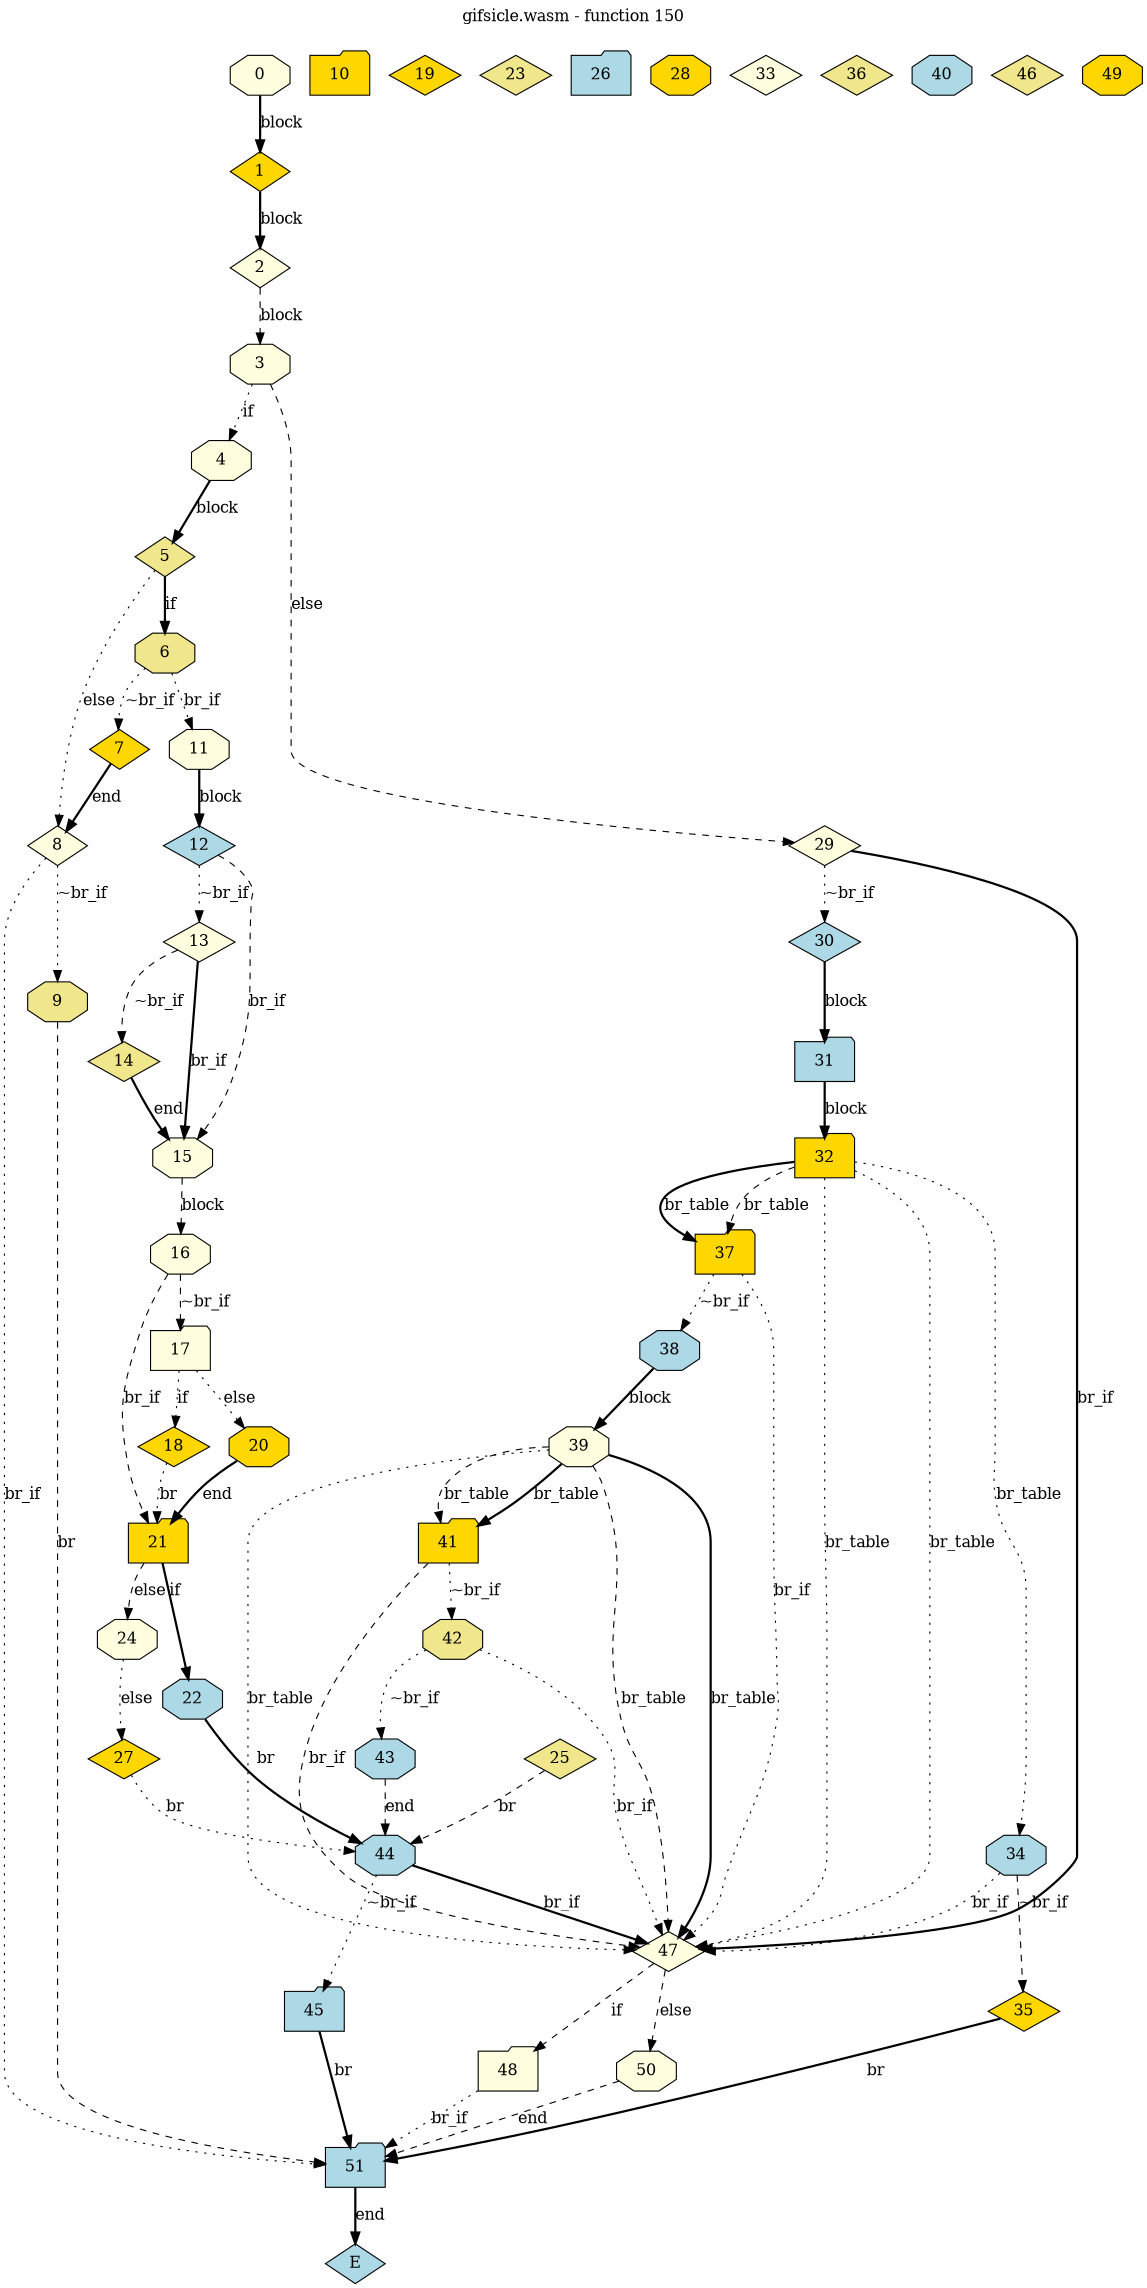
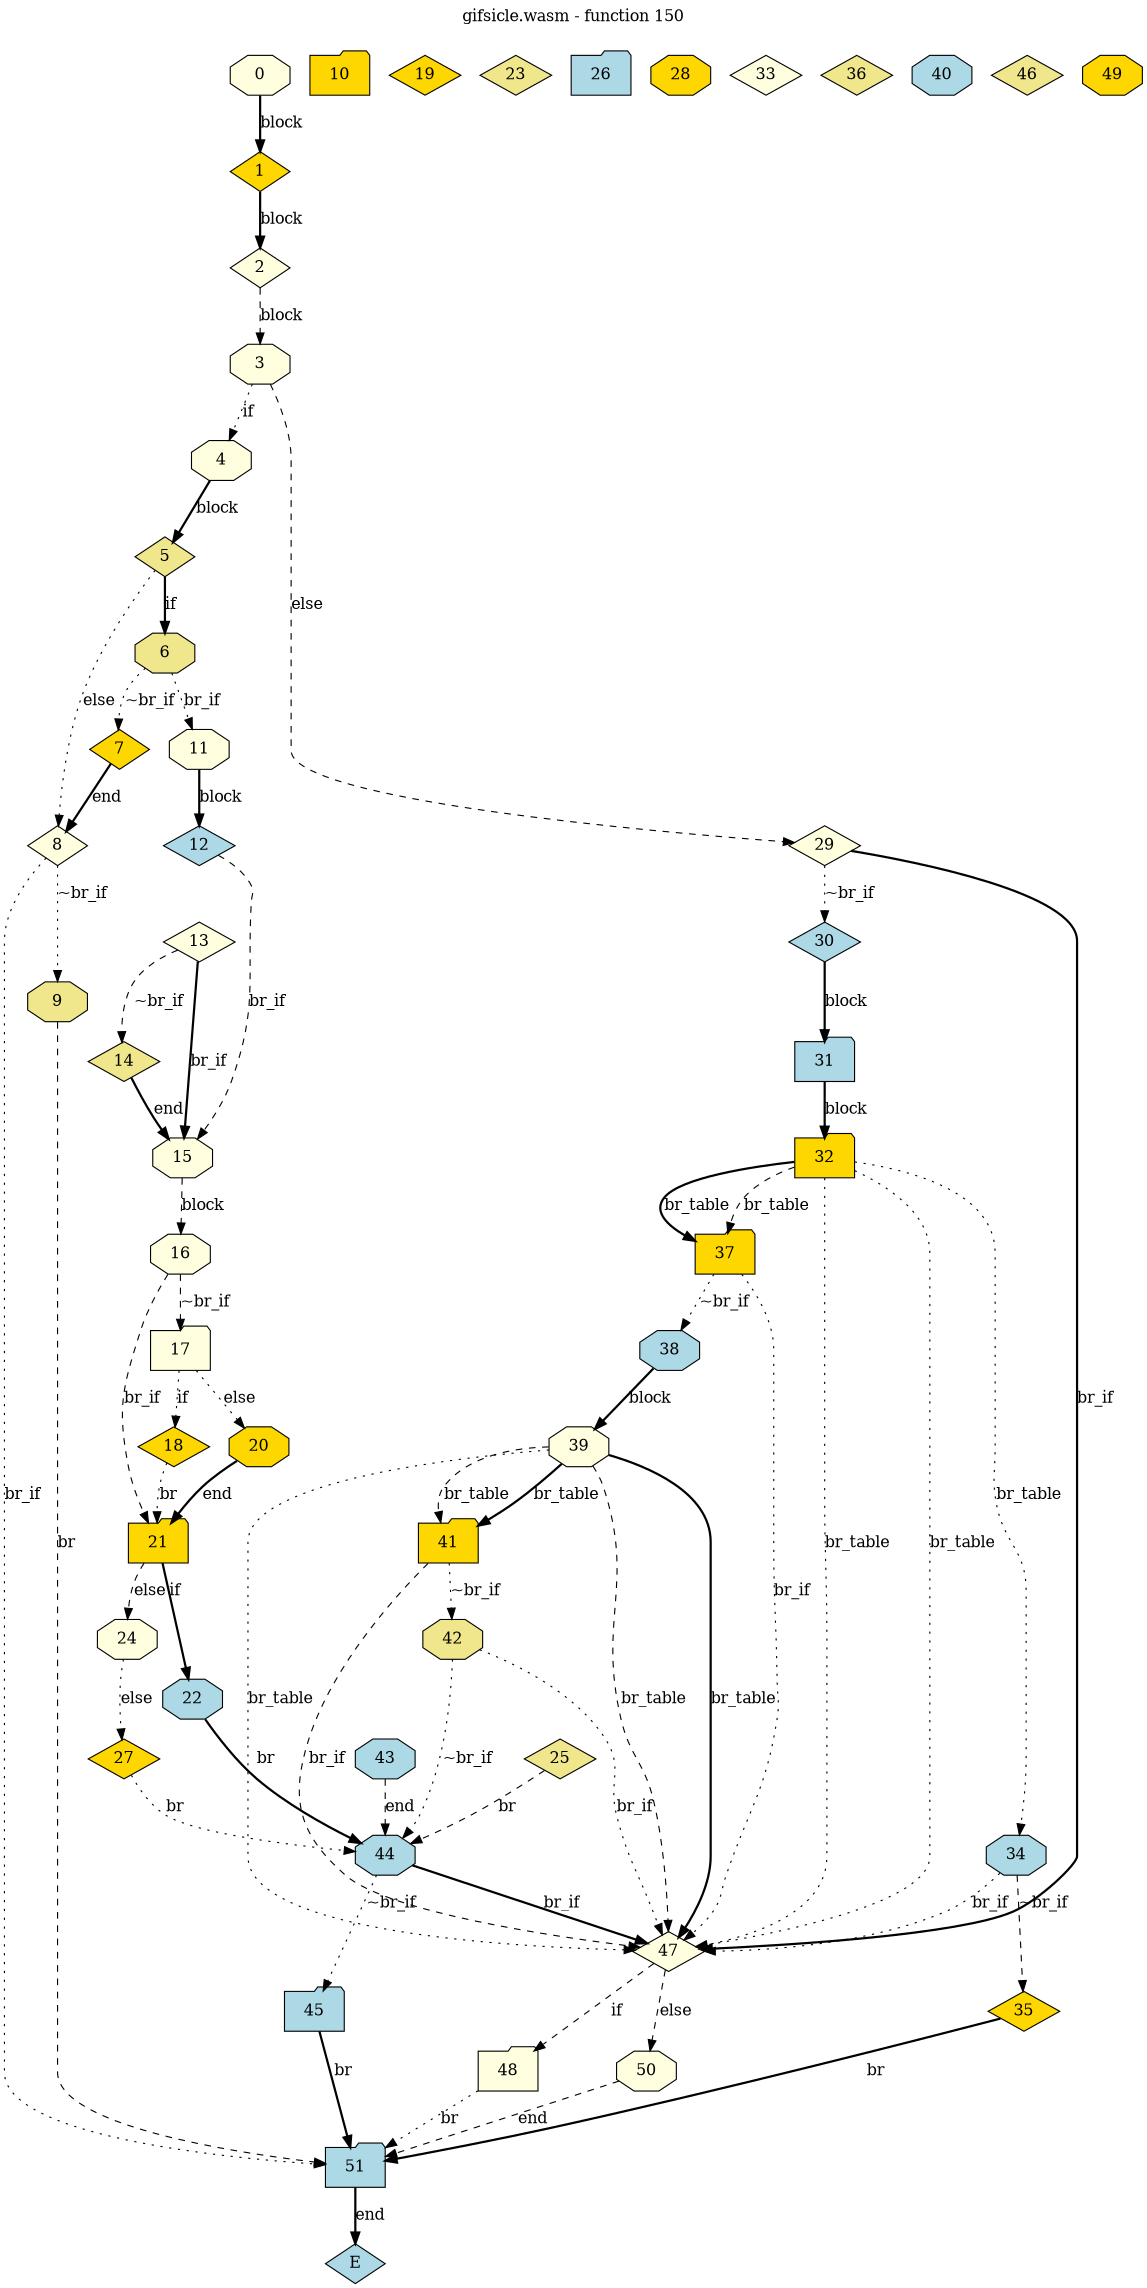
edge "12" -> "13": removed, label "~br_if"
edge "42" -> "43": now "42" -> "44"
edge "48" -> "51": label "br_if" -> "br"
